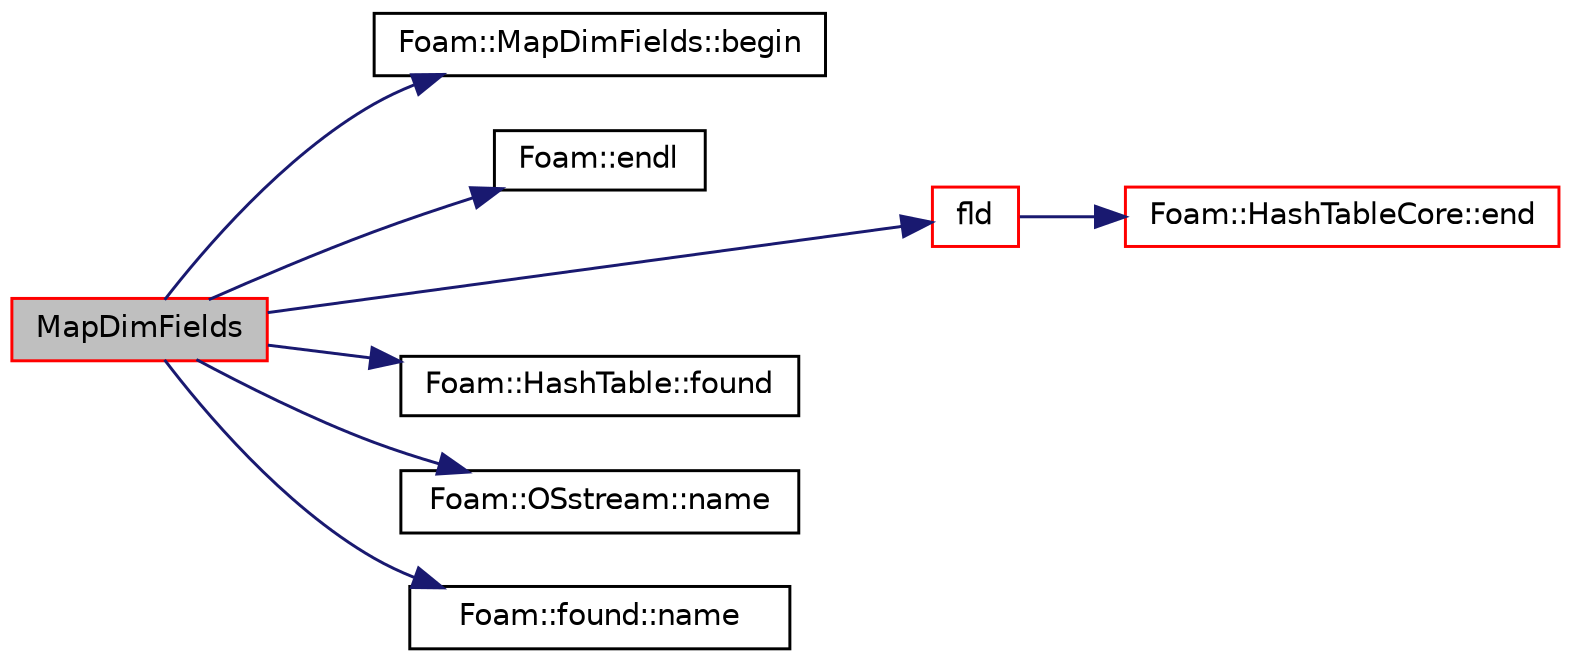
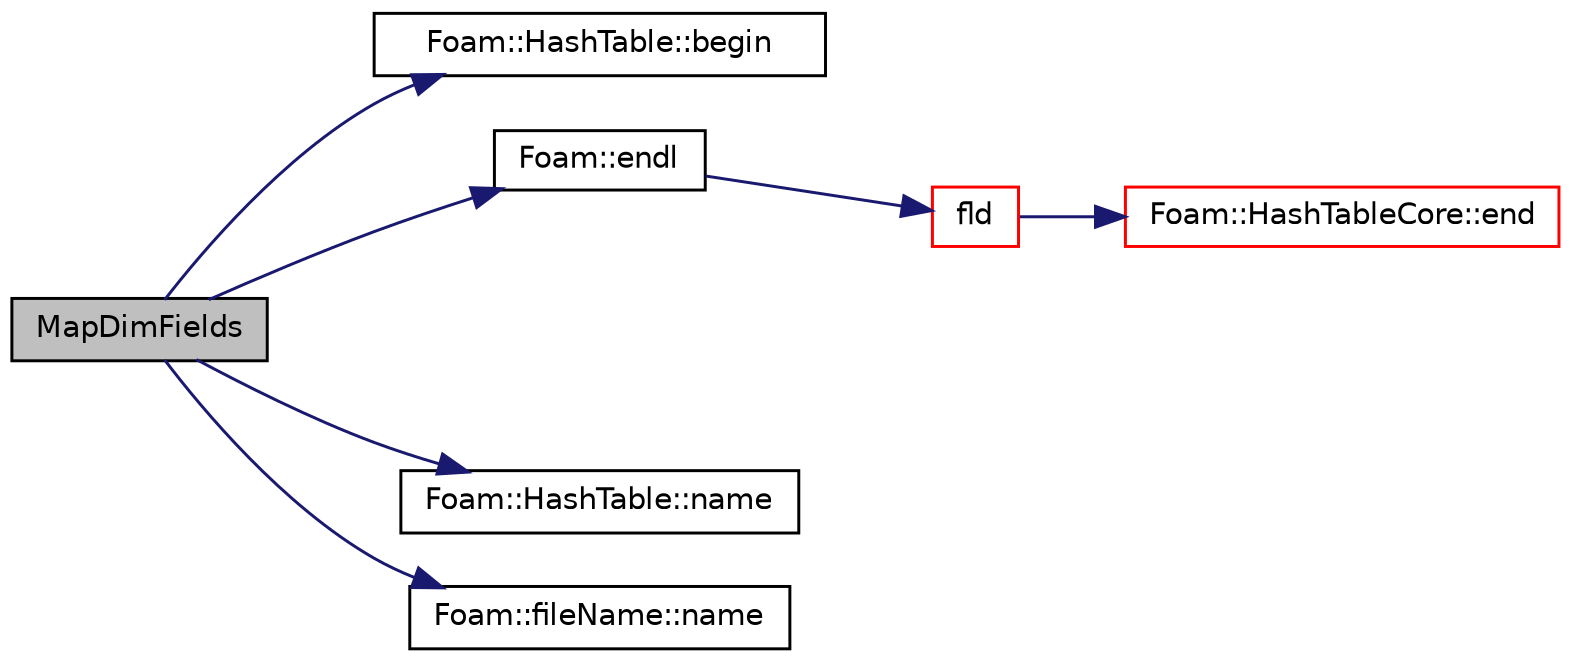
node "Foam::MapDimFields::begin": label "Foam::MapDimFields::begin" -> "Foam::HashTable::begin"
edge "MapDimFields" -> "fld": now "Foam::endl" -> "fld"
node "MapDimFields": color red -> black
node "Foam::HashTable::found": removed
node "Foam::OSstream::name": label "Foam::OSstream::name" -> "Foam::HashTable::name"
node "Foam::found::name": label "Foam::found::name" -> "Foam::fileName::name"
